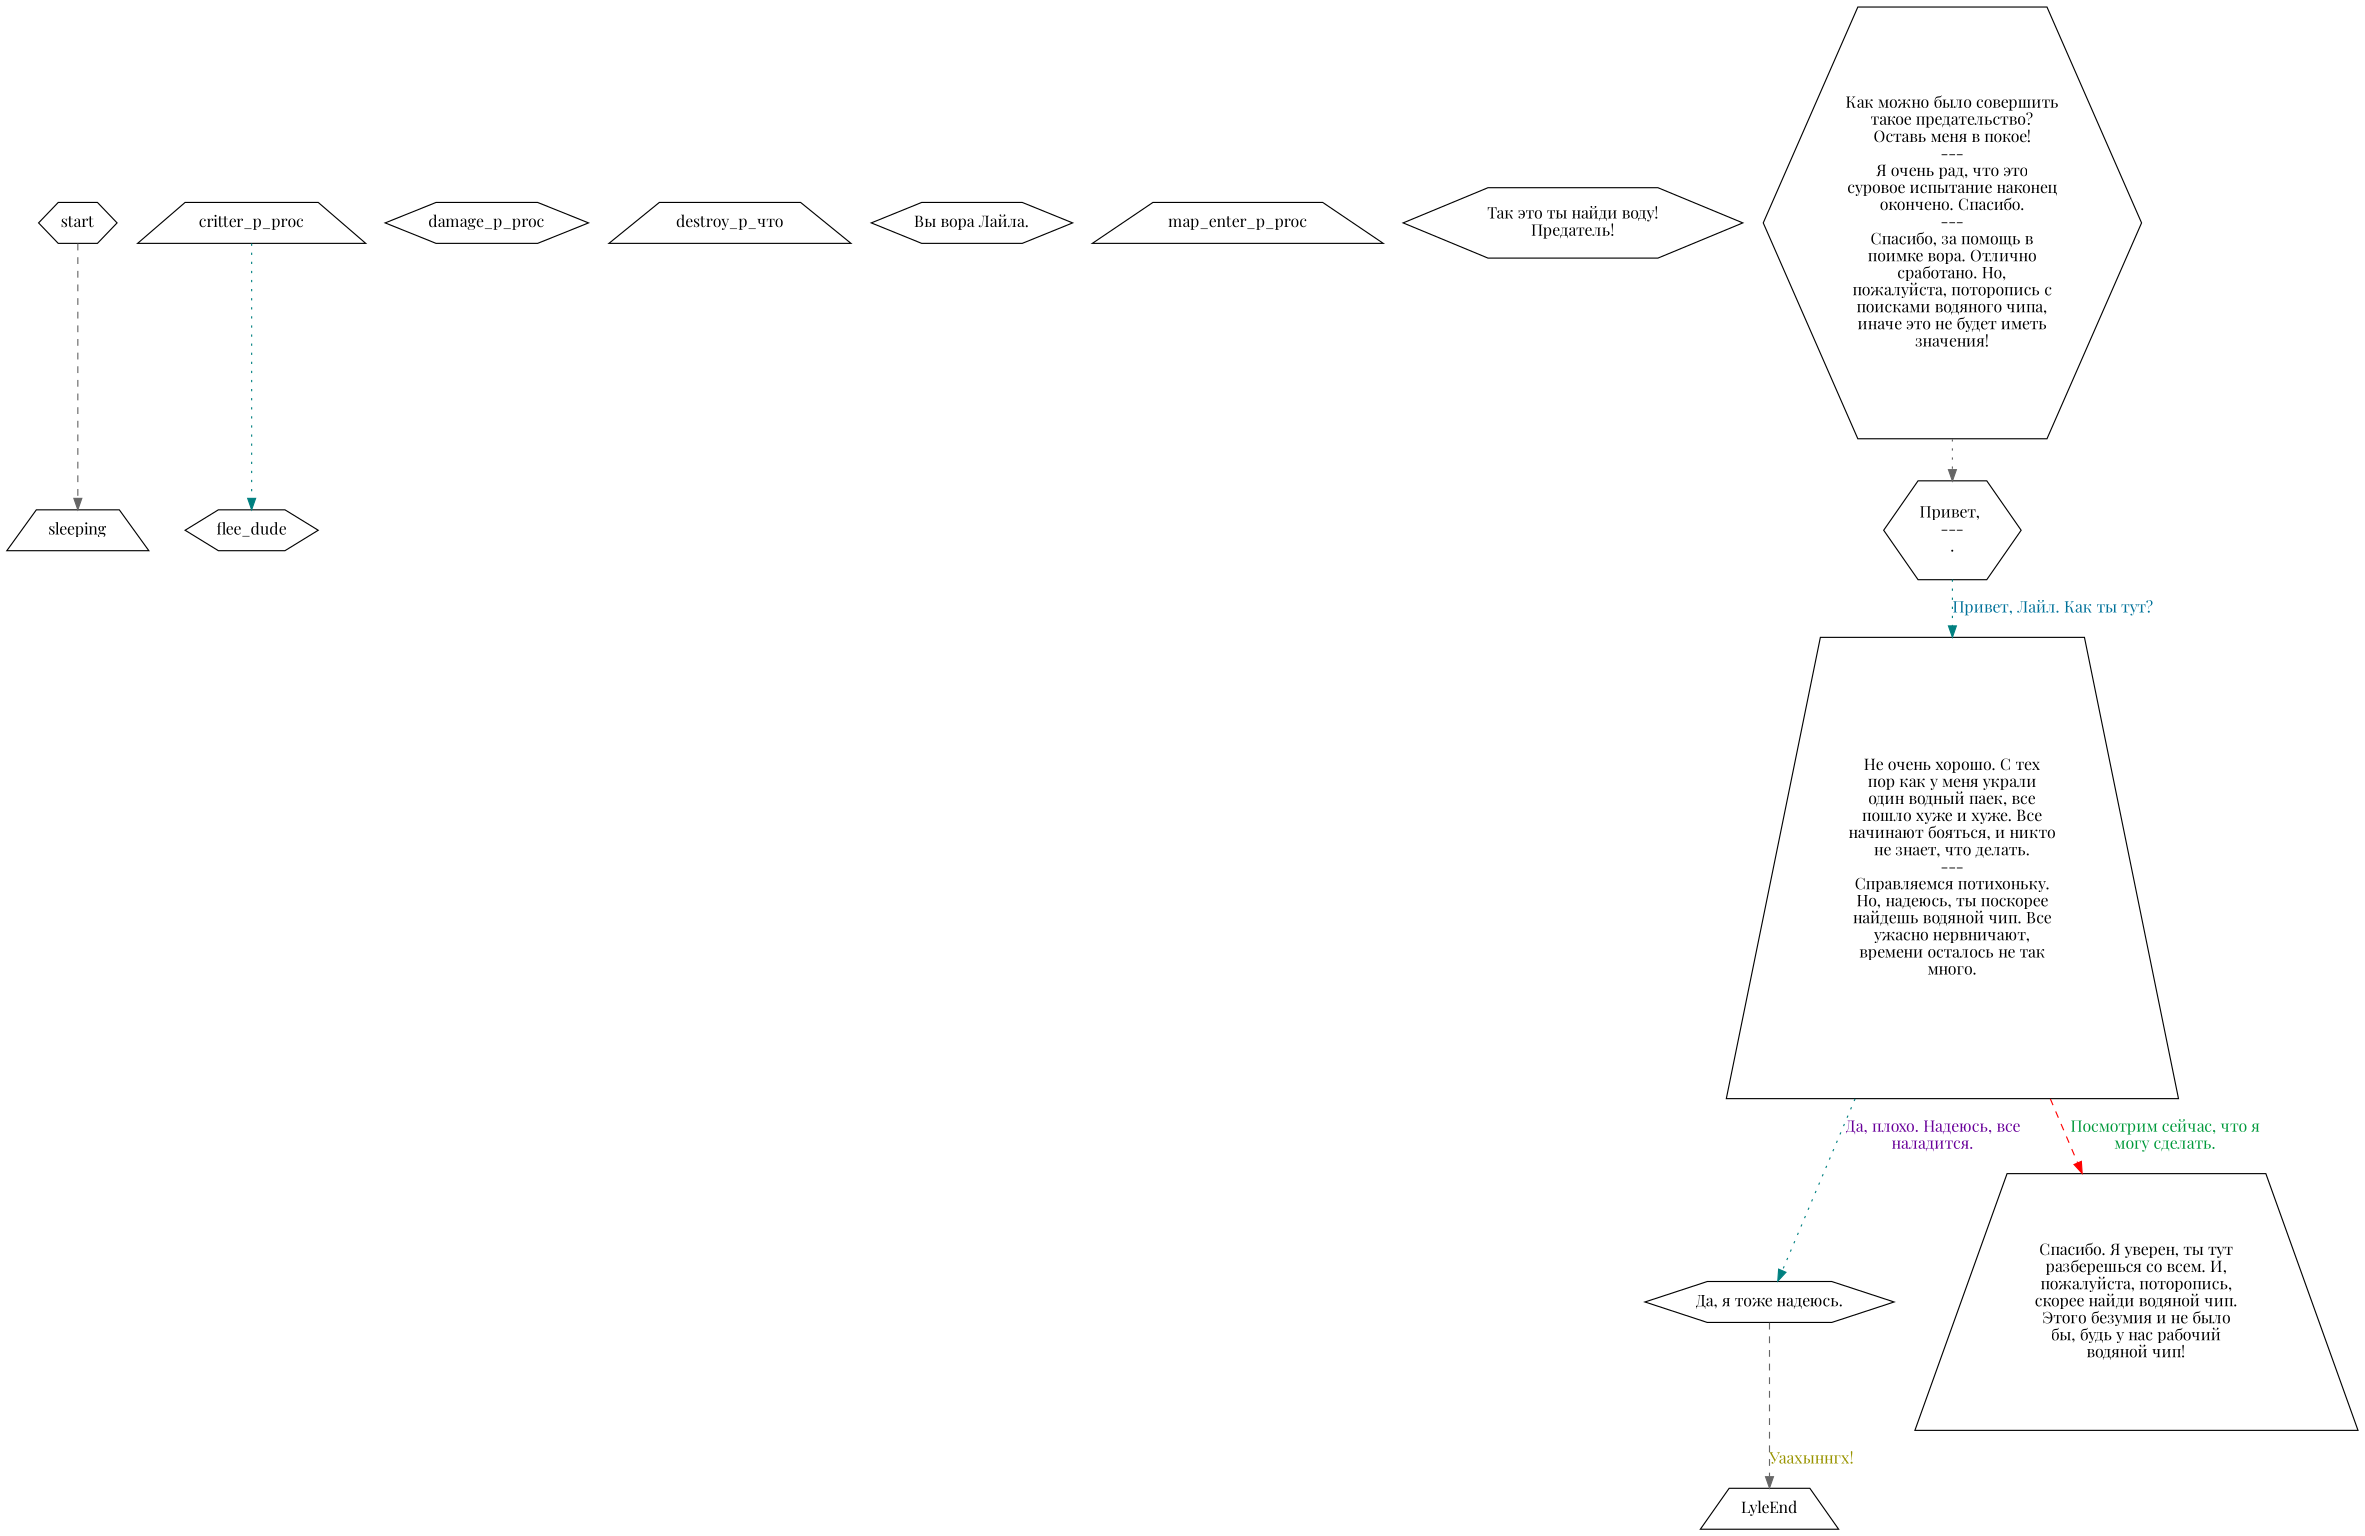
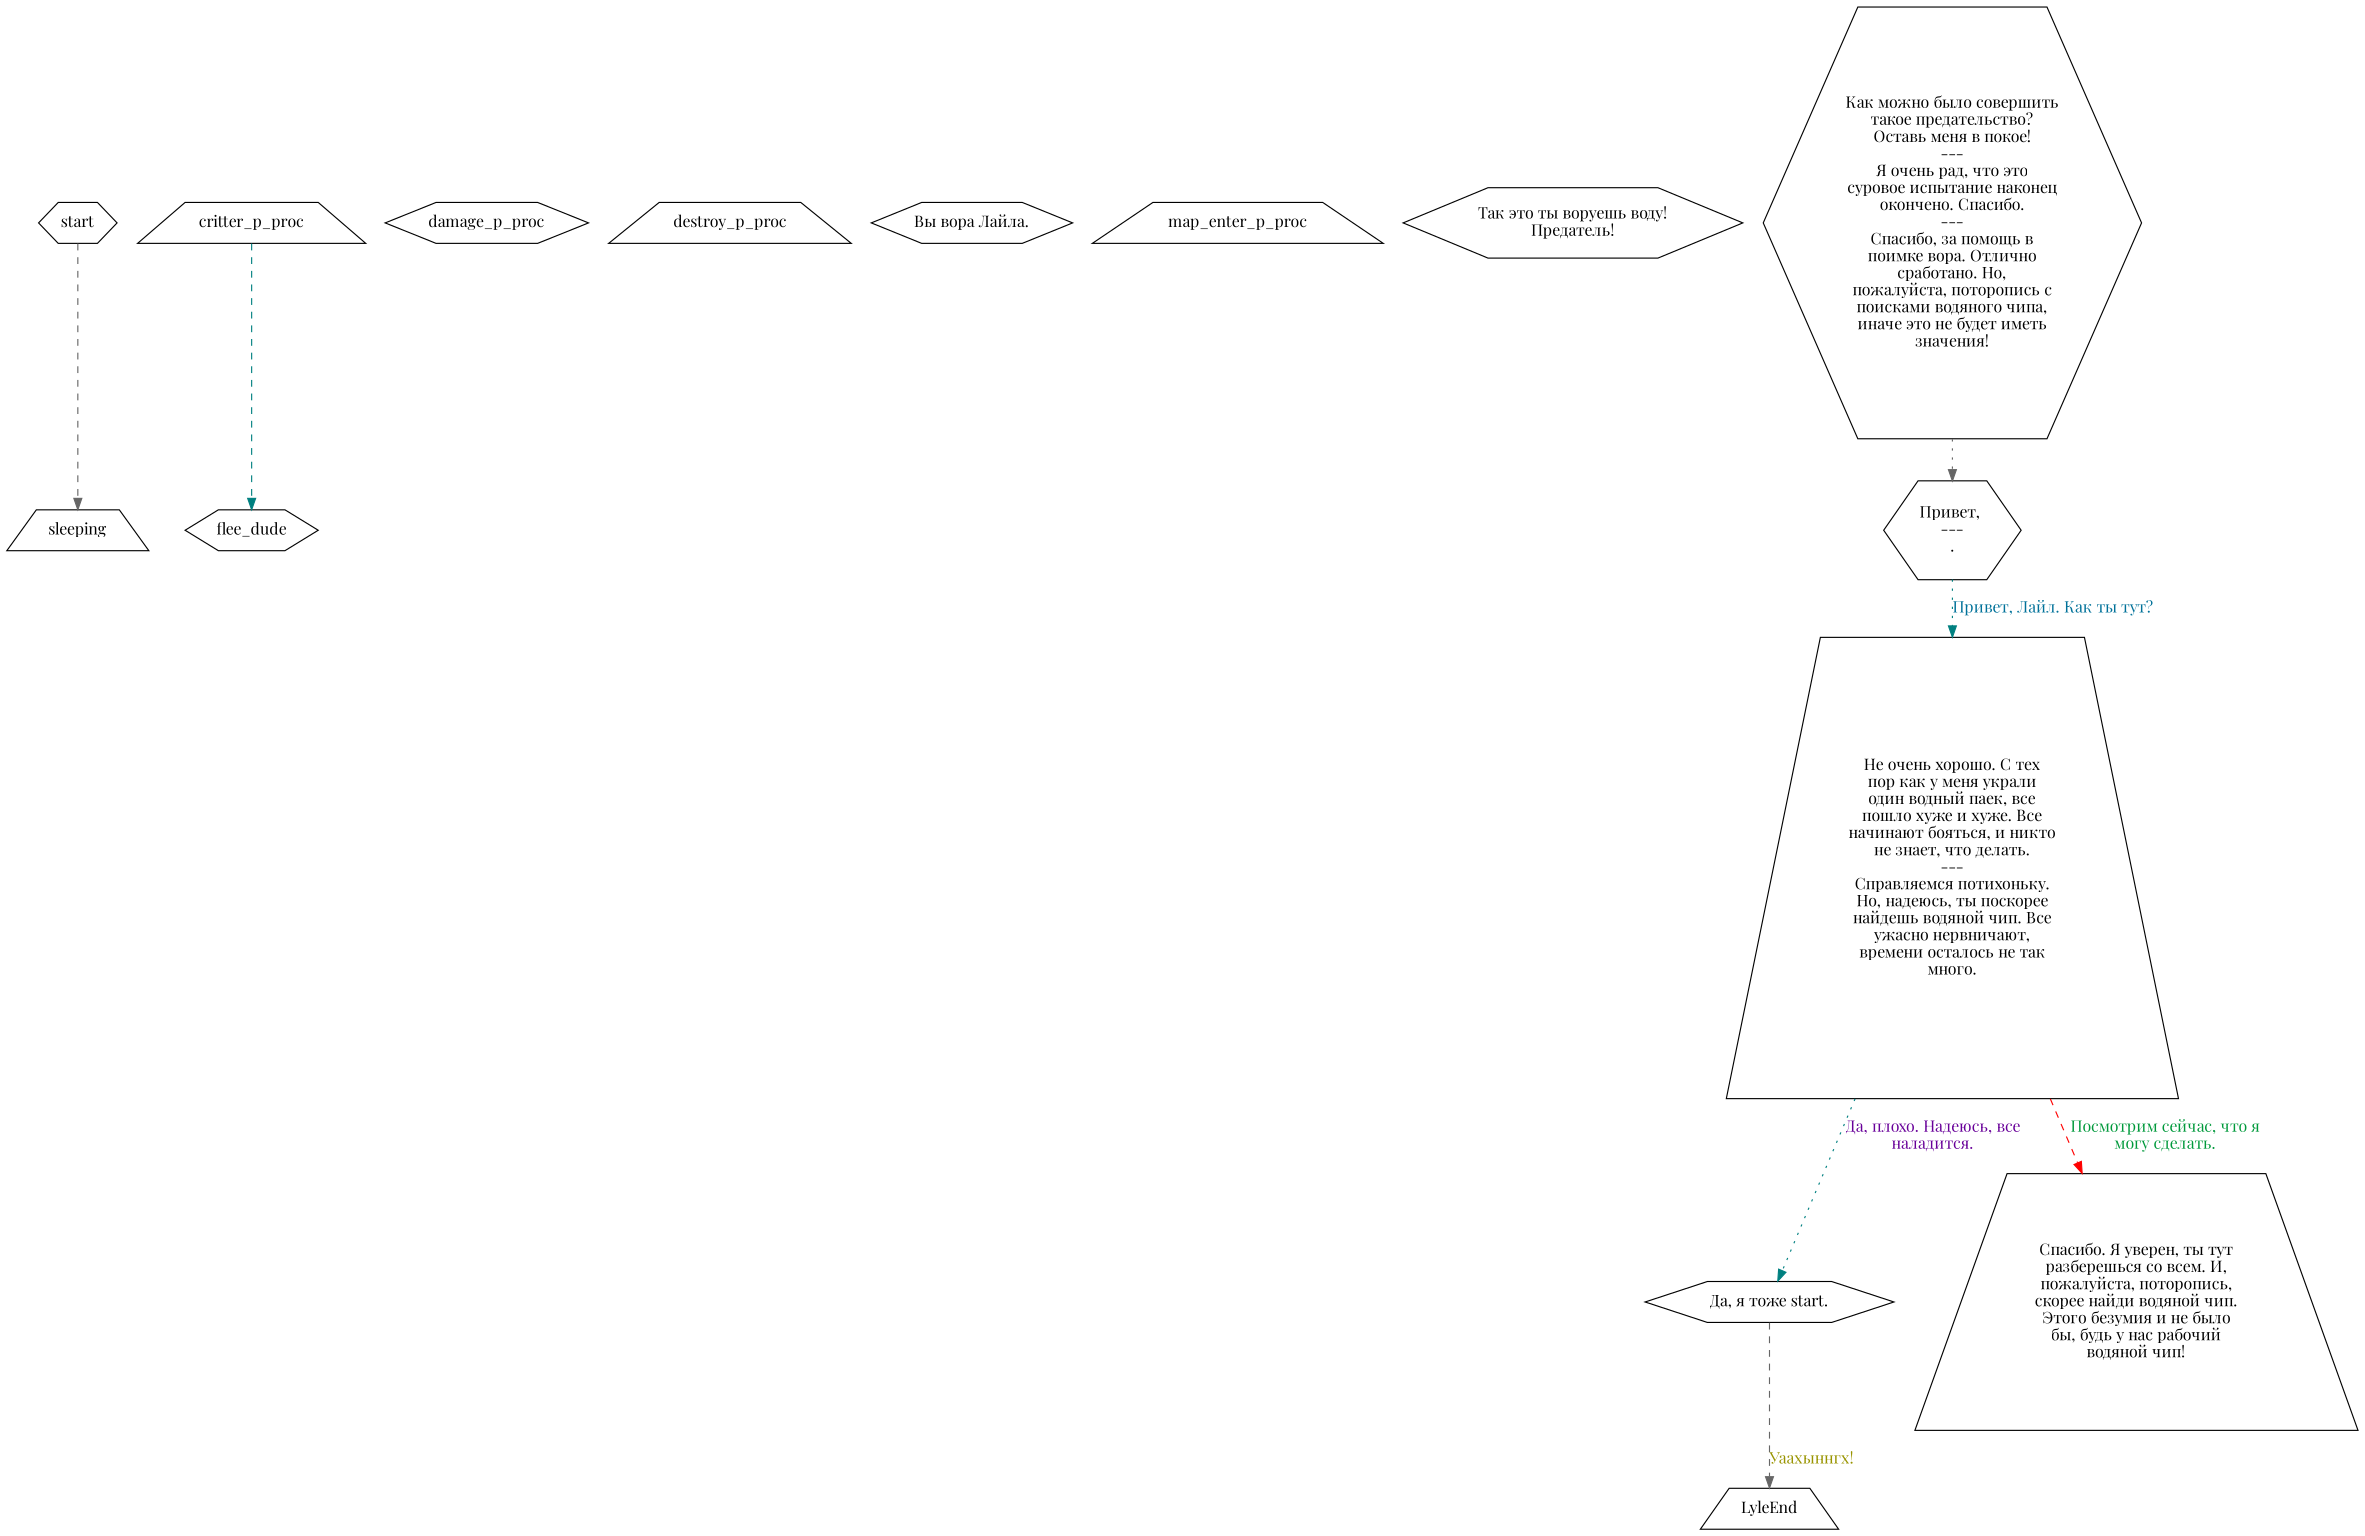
node "destroy_p_что": label "destroy_p_что" -> "destroy_p_proc"
node "Так это ты найди воду! Предатель!": label "Так это ты найди воду! Предатель!" -> "Так это ты воруешь воду! Предатель!"
edge "critter_p_proc" -> "flee_dude": style dotted -> dashed
node "Да, я тоже надеюсь.": label "Да, я тоже надеюсь." -> "Да, я тоже start."
